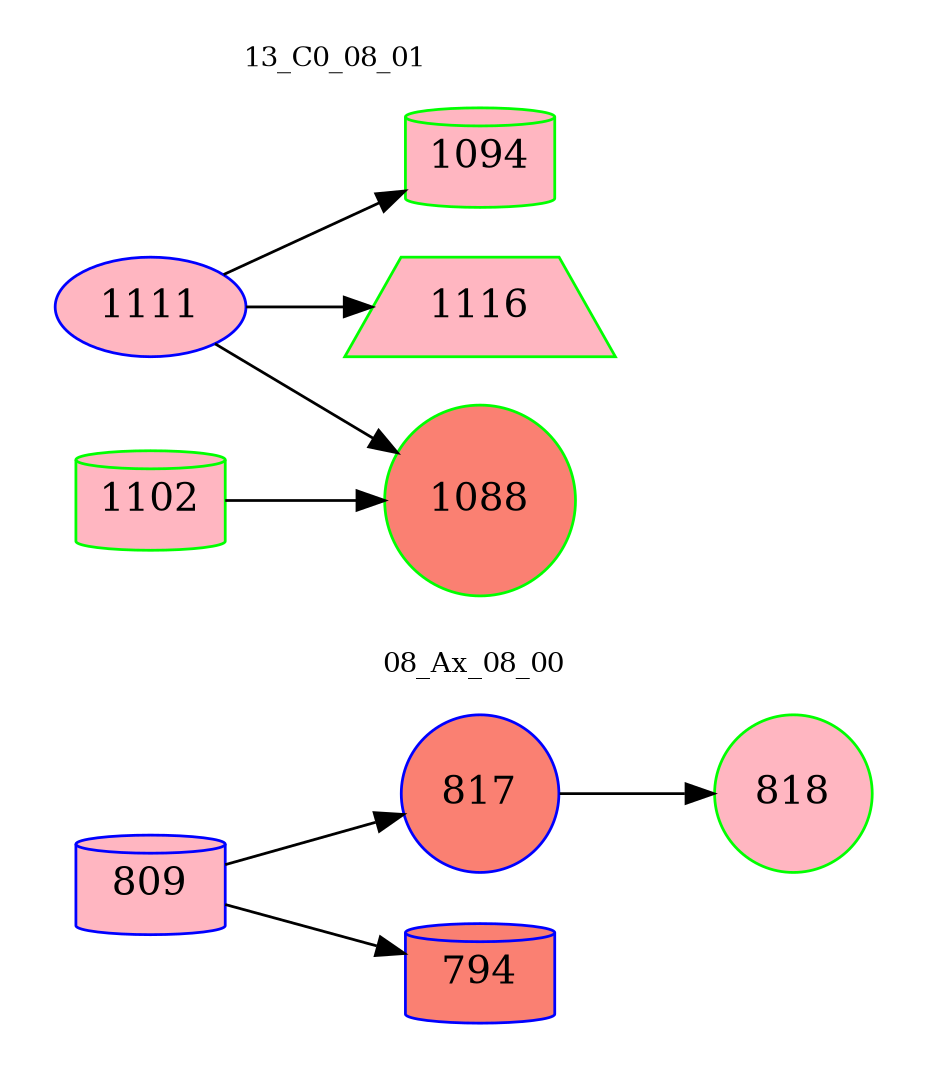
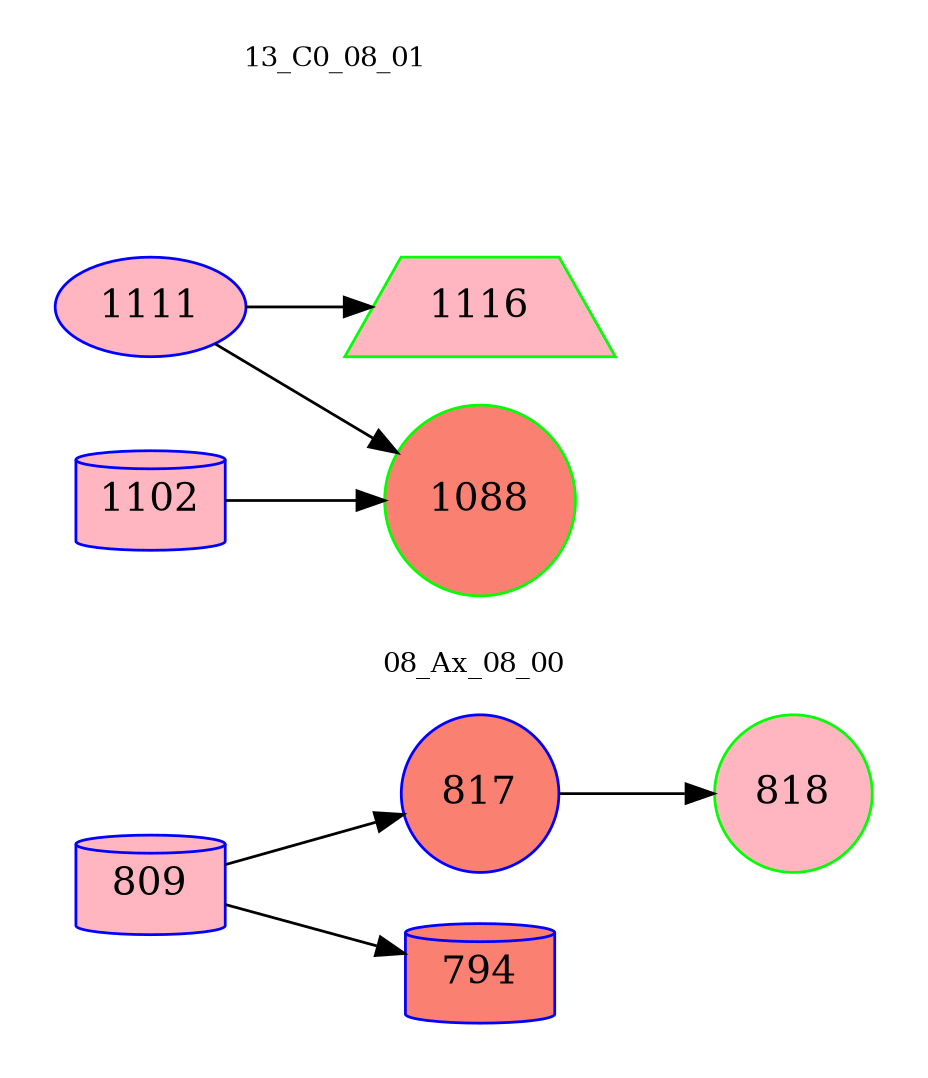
node "1094": removed
node "1102": color green -> blue
